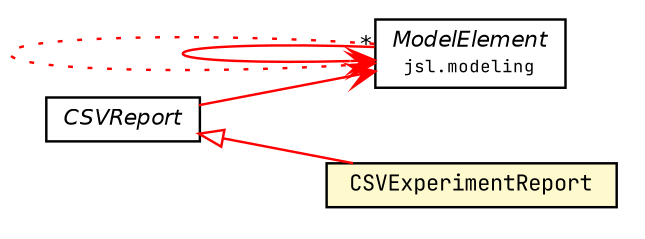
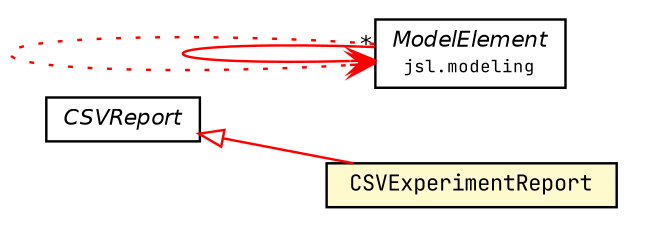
edge "CSVReport" -> "ModelElement": removed
